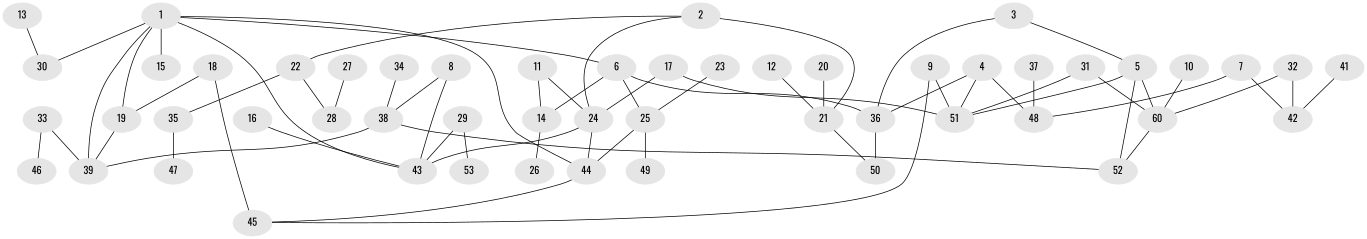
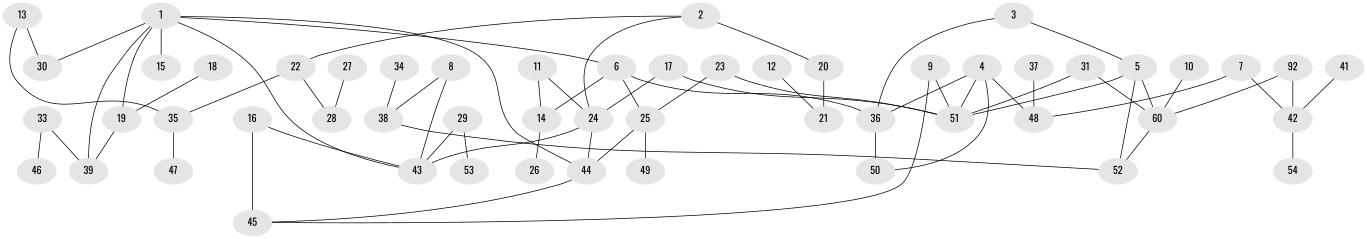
edge "2" -- "21": now "2" -- "20"
node "32": label "32" -> "92"
edge "23" -- "51": added
edge "13" -- "35": added
edge "21" -- "50": now "4" -- "50"
edge "18" -- "45": now "16" -- "45"
edge "38" -- "39": removed
node "54": added
